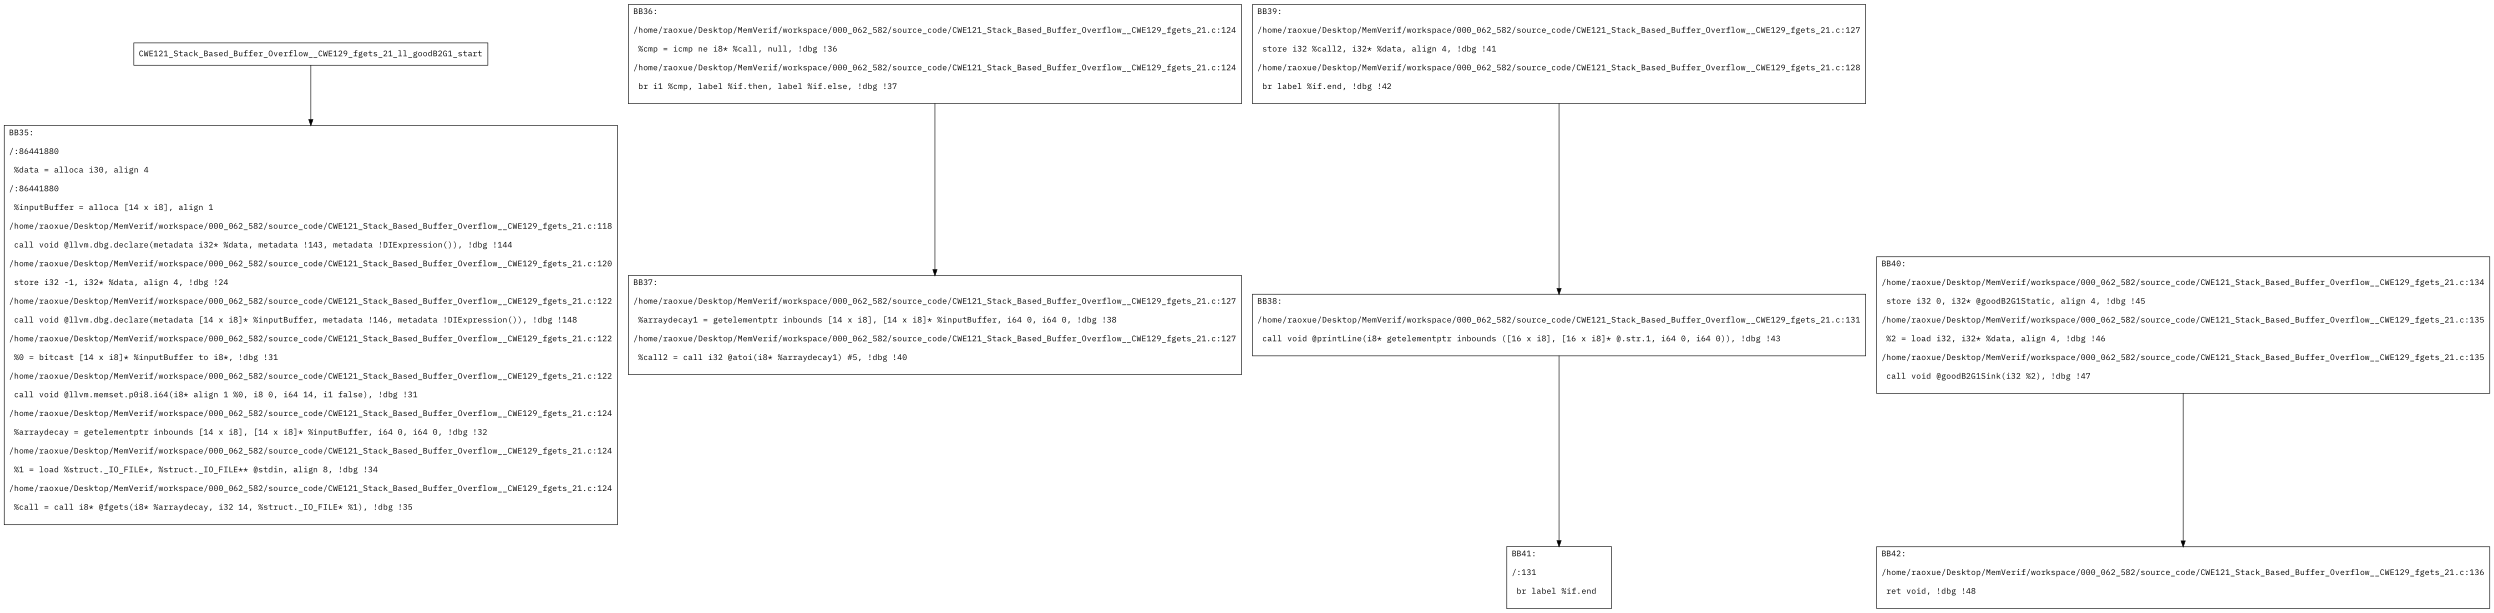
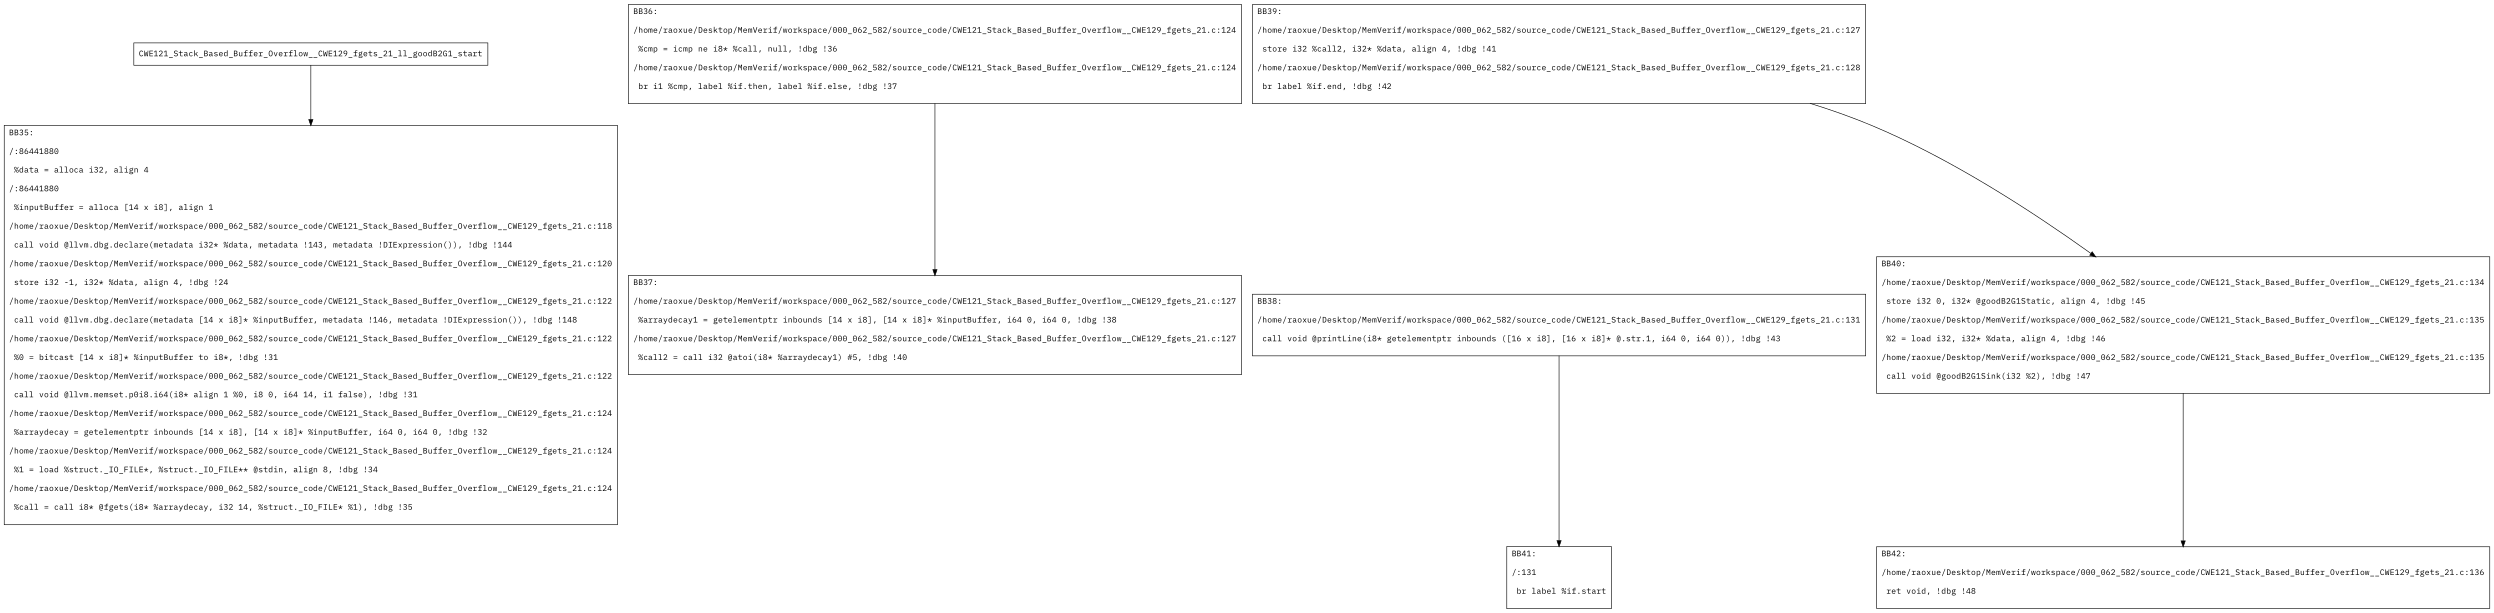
node "BB35:": text "%data = alloca i30, align 4" -> "%data = alloca i32, align 4"
edge "BB39:" -> "BB38:": now "BB39:" -> "BB40:"
node "BB41:": text "br label %if.end" -> "br label %if.start"
